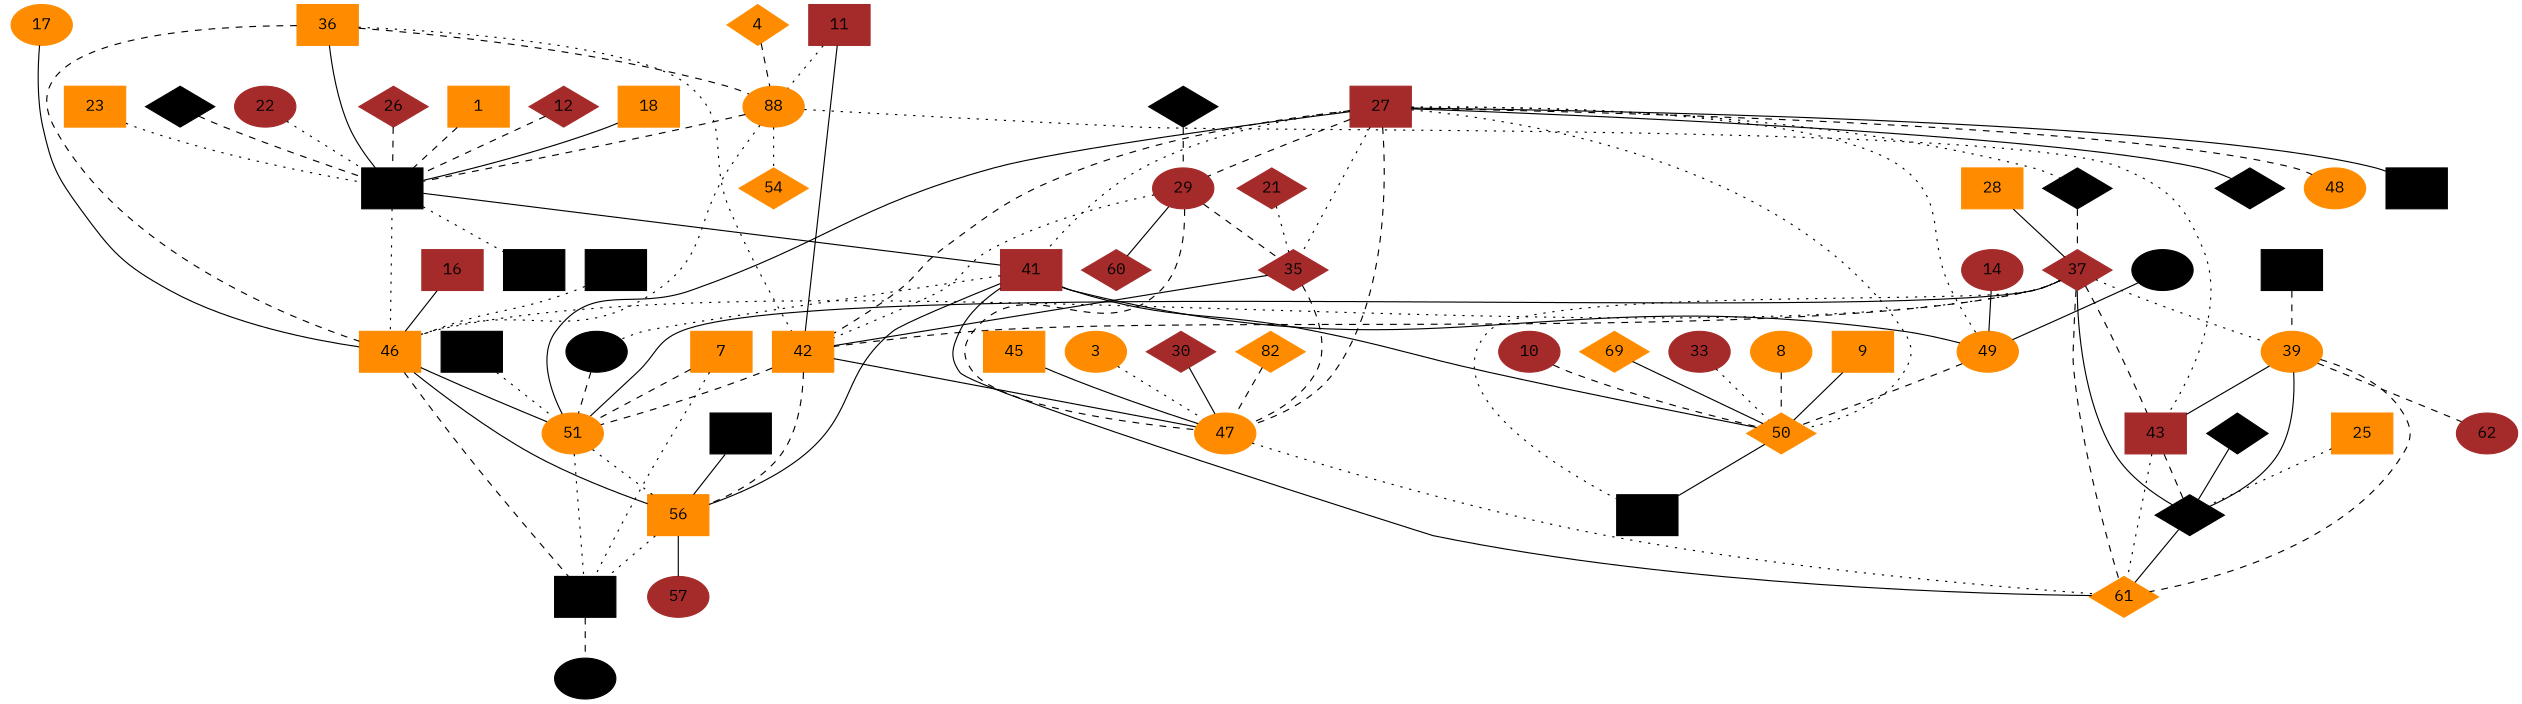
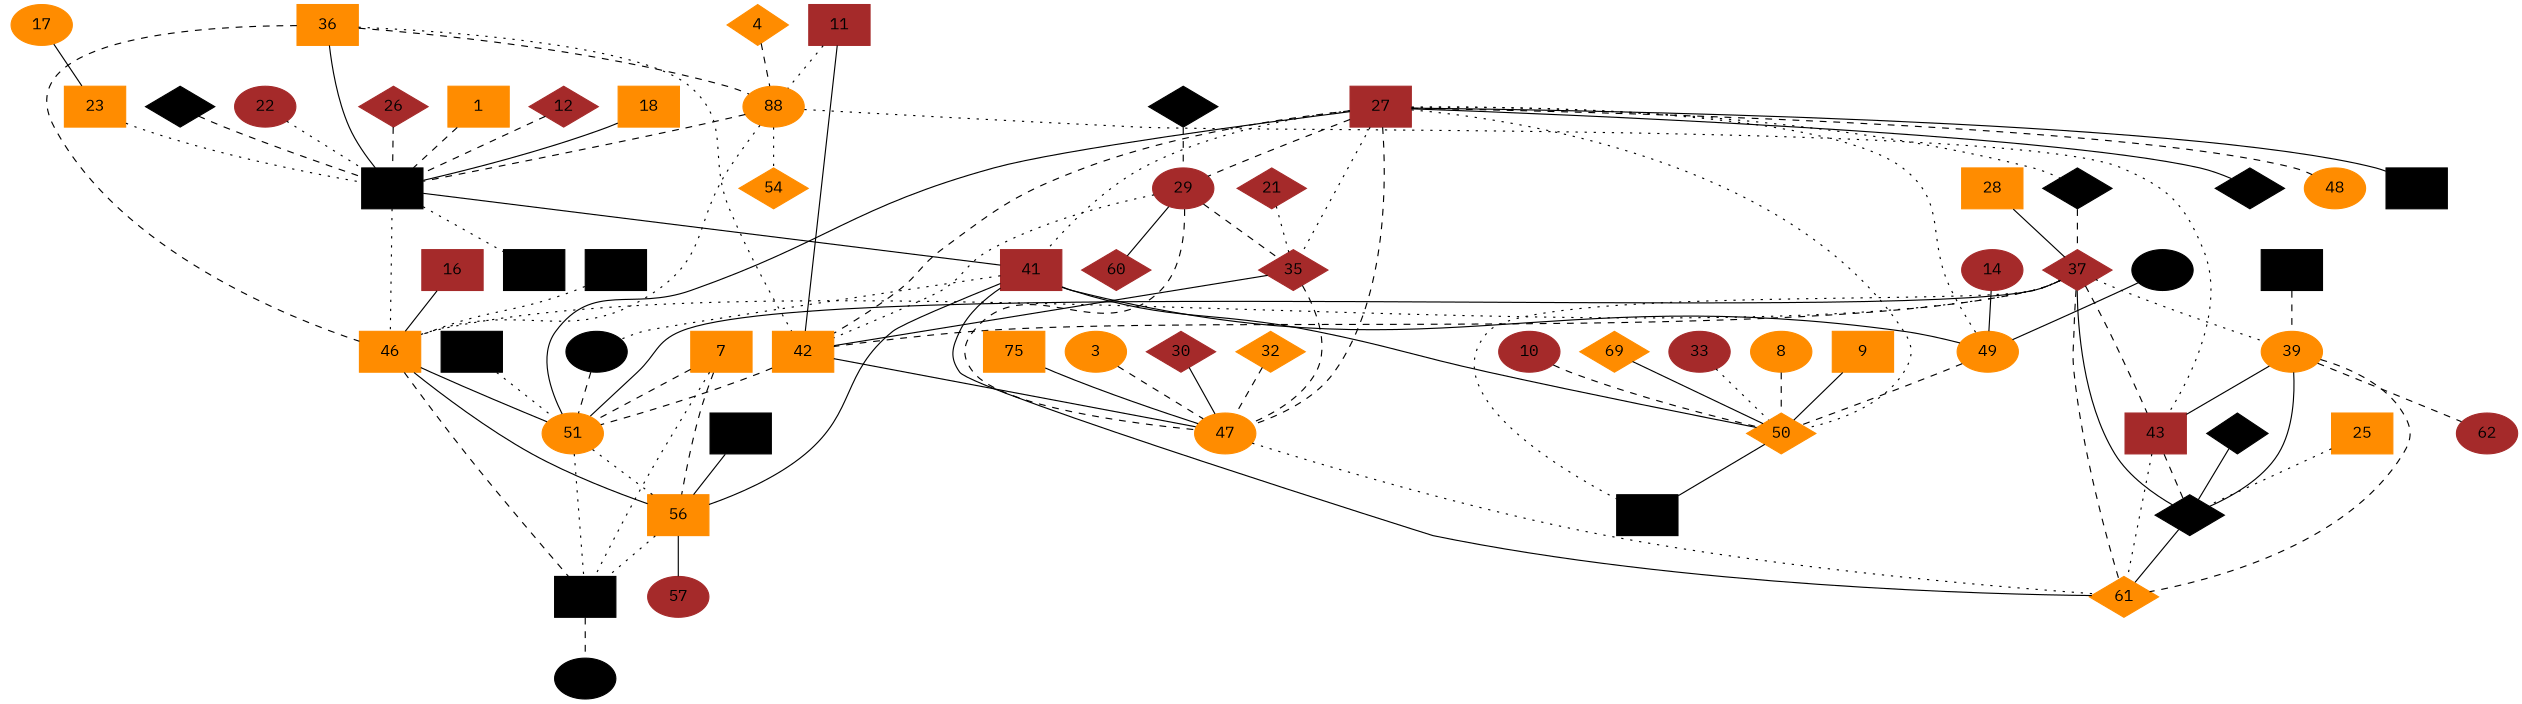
edge "17" -- "46": now "17" -- "23"
node "45": label "45" -> "75"
node "82": label "82" -> "32"
edge "3" -- "47": style dotted -> dashed
edge "42" -- "56": now "7" -- "56"
